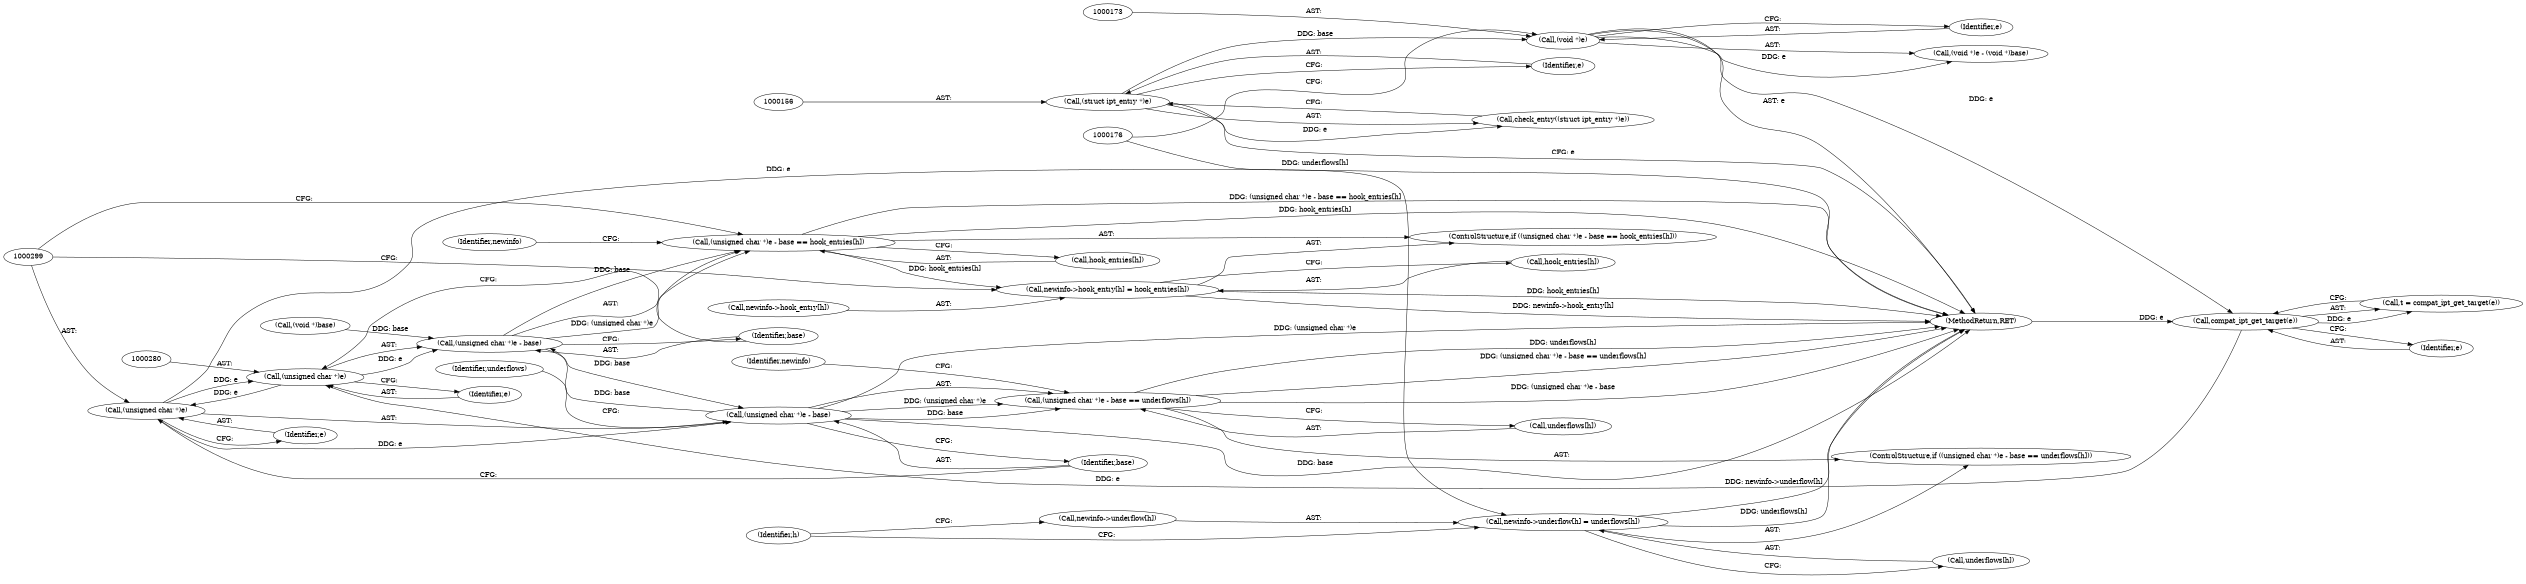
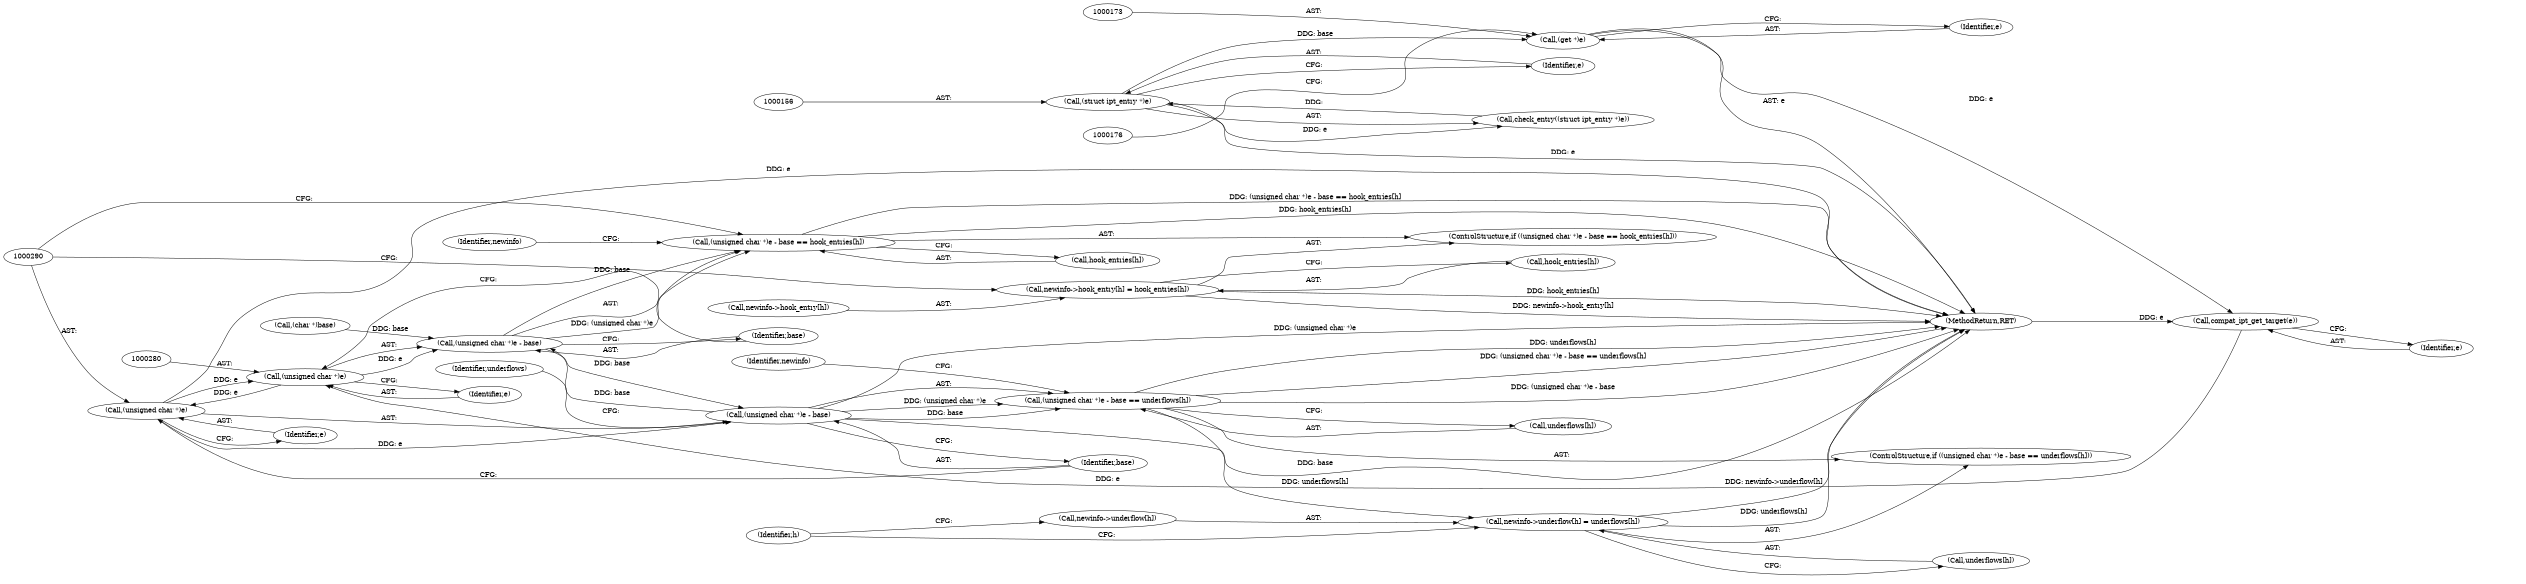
node "(Call,(void *)e)": label "(Call,(void *)e)" -> "(Call,(get *)e)"
node "(Call,(void *)e - (void *)base)": removed
edge "(Call,check_entry((struct ipt_entry *)e))" -> "(Call,(struct ipt_entry *)e)": label "CFG: " -> "DDG: "
edge "(Call,(struct ipt_entry *)e)" -> "(MethodReturn,RET)": label "CFG: e" -> "DDG: e"
edge "1000176" -> "(Call,newinfo->underflow[h] = underflows[h])": now "(Call,(unsigned char *)e - base == underflows[h])" -> "(Call,newinfo->underflow[h] = underflows[h])"
node "1000299": label "1000299" -> "1000290"
edge "(Call,(unsigned char *)e - base == hook_entries[h])" -> "(Call,newinfo->hook_entry[h] = hook_entries[h])": removed, label "DDG: hook_entries[h]"
node "(Call,t = compat_ipt_get_target(e))": removed
node "(Call,(void *)base)": label "(Call,(void *)base)" -> "(Call,(char *)base)"
